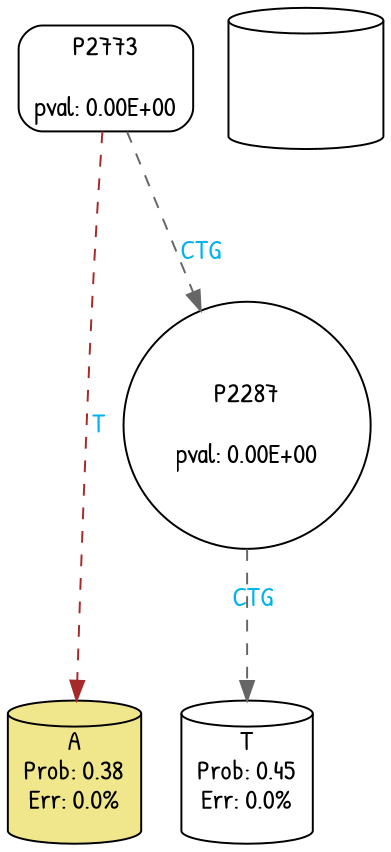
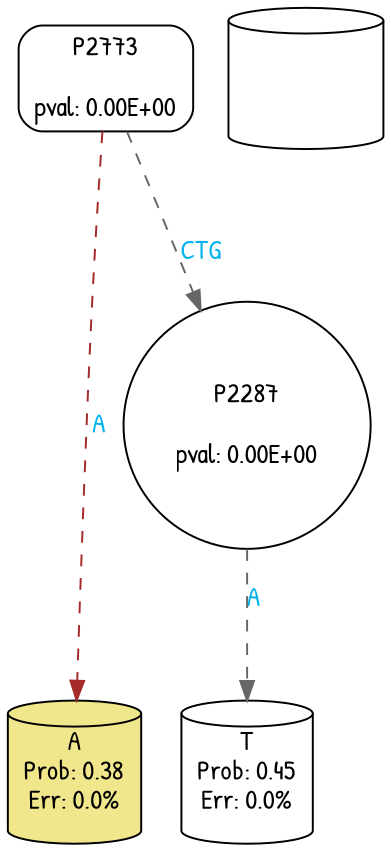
edge "P2773 pval: 0.00E+00" -> "A Prob: 0.38 Err: 0.0%": label "T" -> "A"
edge "P2287 pval: 0.00E+00" -> "T Prob: 0.45 Err: 0.0%": label "CTG" -> "A"
